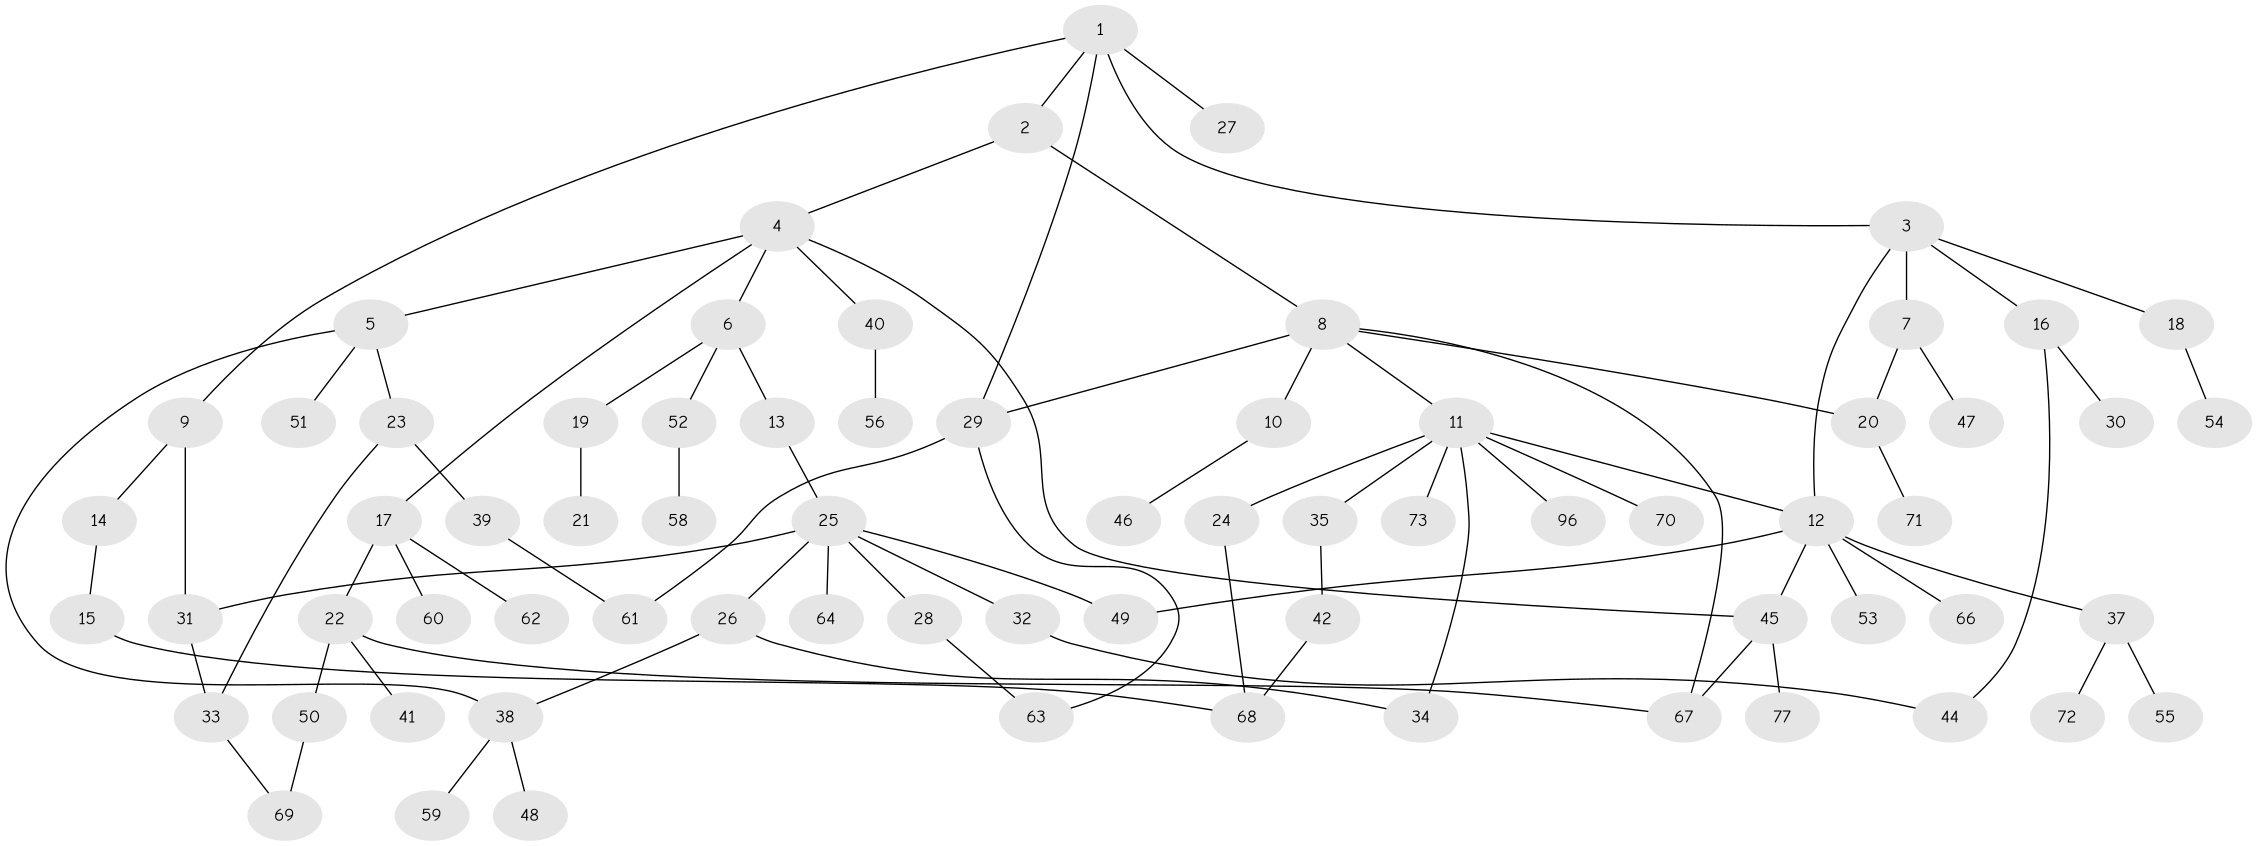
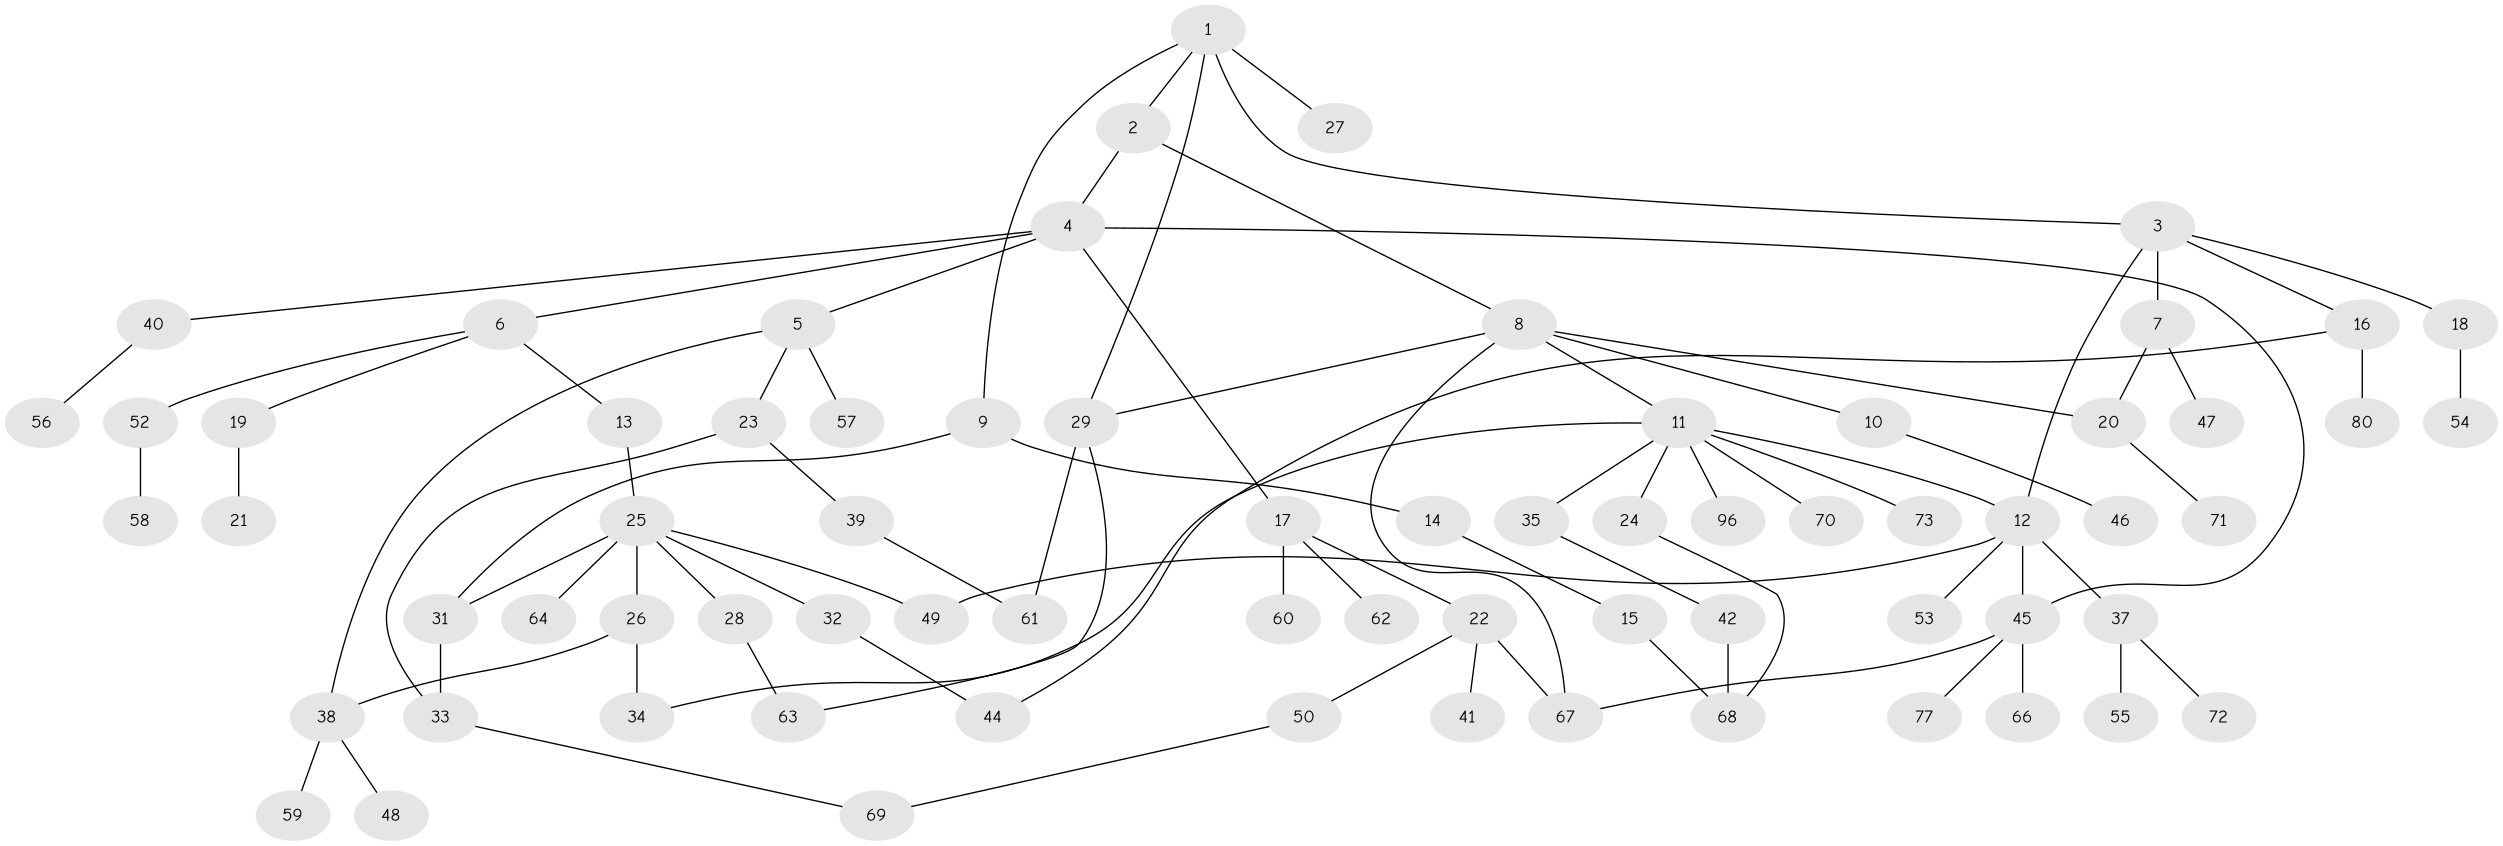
node "51": label "51" -> "57"
node "30": label "30" -> "80"
edge "12" -- "66": now "45" -- "66"
